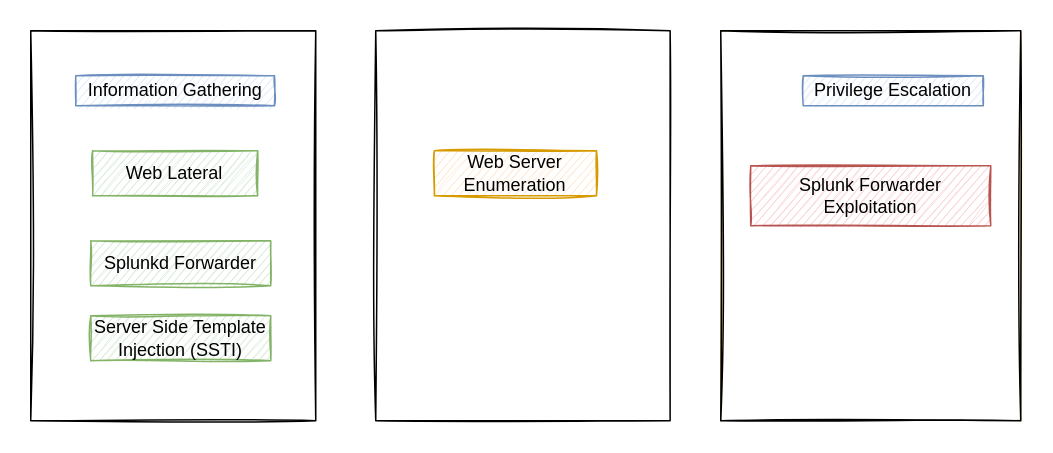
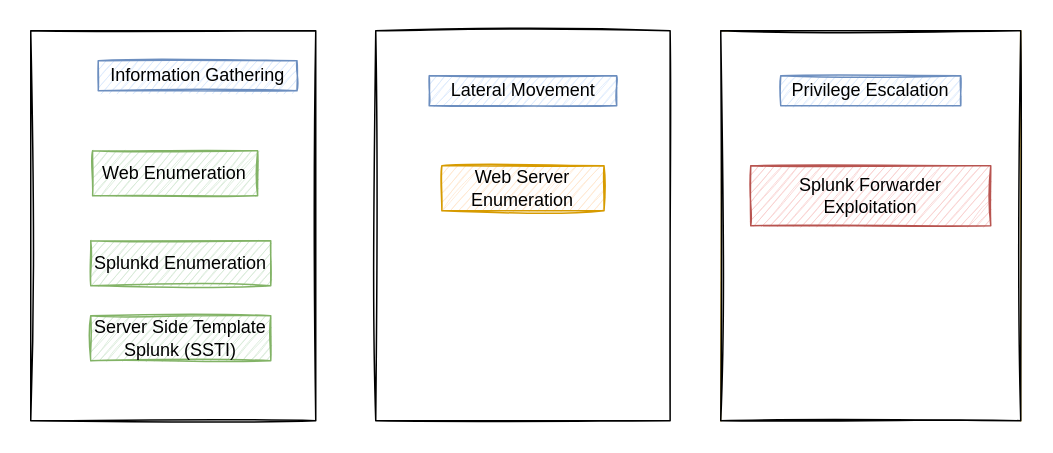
node "Information Gathering": moved (175, 91) -> (198, 76)
node "Lateral Movement": added
node "Privilege Escalation": moved (893, 91) -> (871, 91)
node "Web Lateral": label "Web Lateral" -> "Web Enumeration"
node "Web Server Enumeration": moved (515, 173) -> (523, 188)
node "Splunkd Forwarder": label "Splunkd Forwarder" -> "Splunkd Enumeration"
node "Server Side Template Injection (SSTI)": label "Server Side Template Injection (SSTI)" -> "Server Side Template Splunk (SSTI)"
